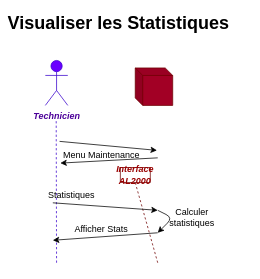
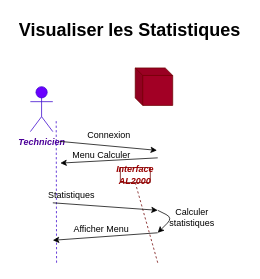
node "Visualiser les Statistiques": moved (119, 27) -> (130, 34)
node "Technicien": moved (57, 83) -> (42, 109)
node "Connexion": added
node "Menu Maintenance": label "Menu Maintenance" -> "Menu Calculer"
node "Afficher Stats": label "Afficher Stats" -> "Afficher Menu"
